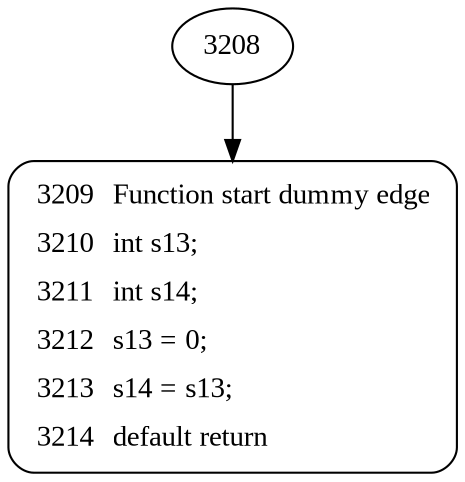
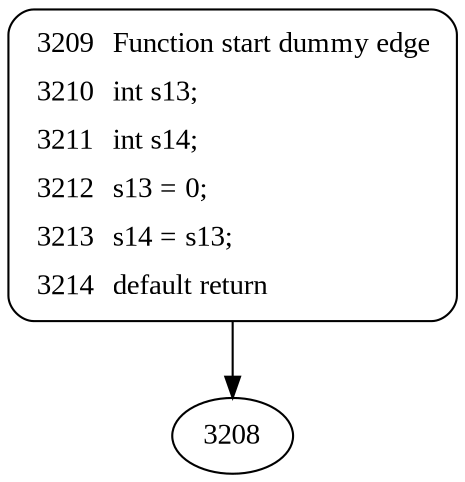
edge "3208" -> "3209": reversed
